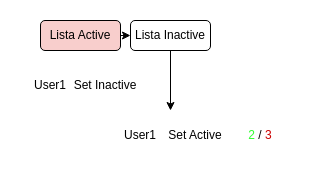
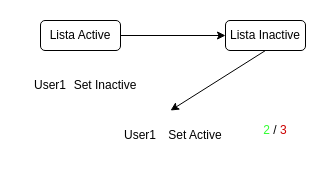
node "Lista Active": fillcolor #f8cecc -> #ffffff
node "Lista Inactive": moved (171, 36) -> (266, 36)
node "2 / 3": moved (261, 136) -> (276, 131)
